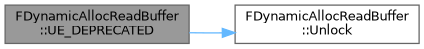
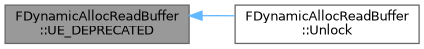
edge "FDynamicAllocReadBuffer ::UE_DEPRECATED" -> "FDynamicAllocReadBuffer ::Unlock": reversed
